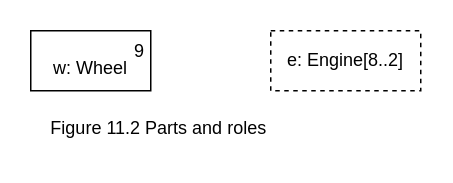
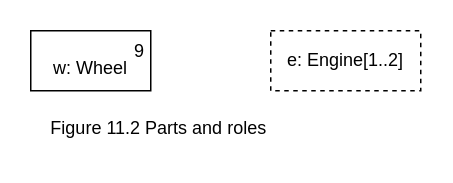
node "e: Engine[8..2]": label "e: Engine[8..2]" -> "e: Engine[1..2]"
